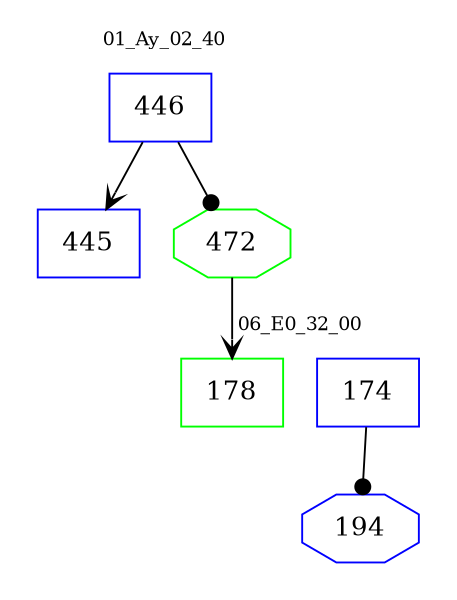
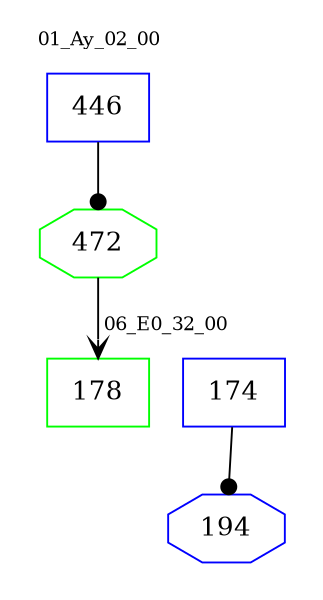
cluster "01_Ay_02_40": label "01_Ay_02_40" -> "01_Ay_02_00"
node "445": removed
